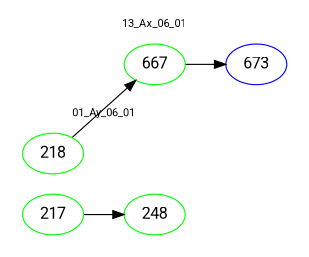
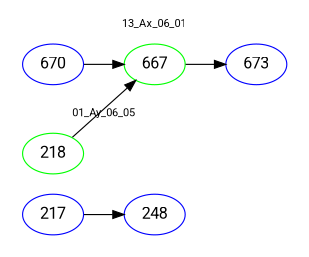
node "670": added
cluster "01_Ay_06_01": label "01_Ay_06_01" -> "01_Ay_06_05"
node "217": color green -> blue
node "248": color green -> blue
